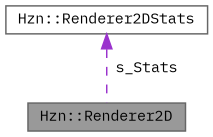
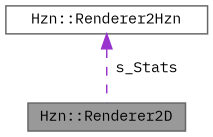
node "Hzn::Renderer2DStats": label "Hzn::Renderer2DStats" -> "Hzn::Renderer2Hzn"
